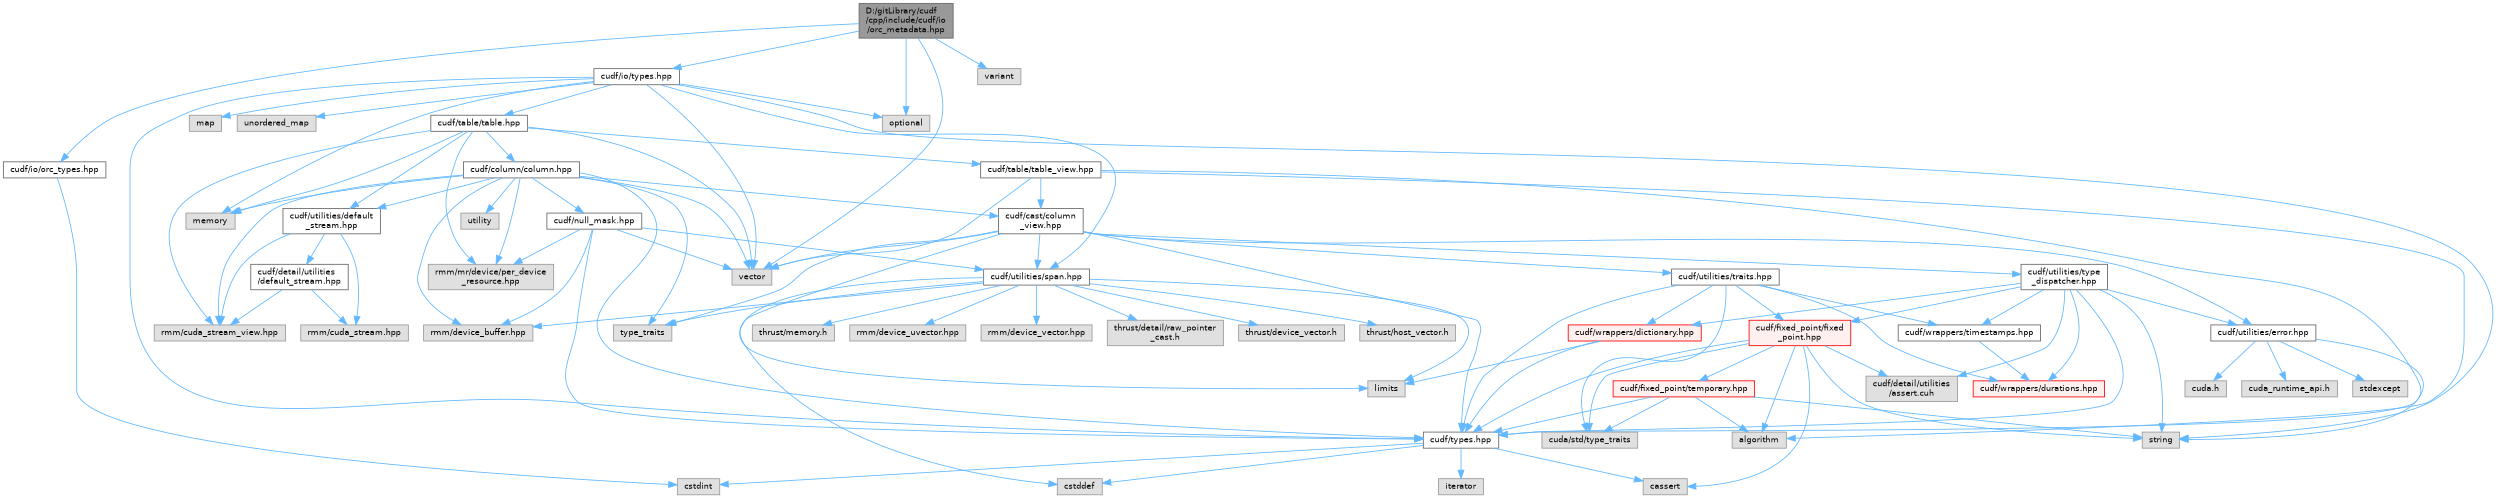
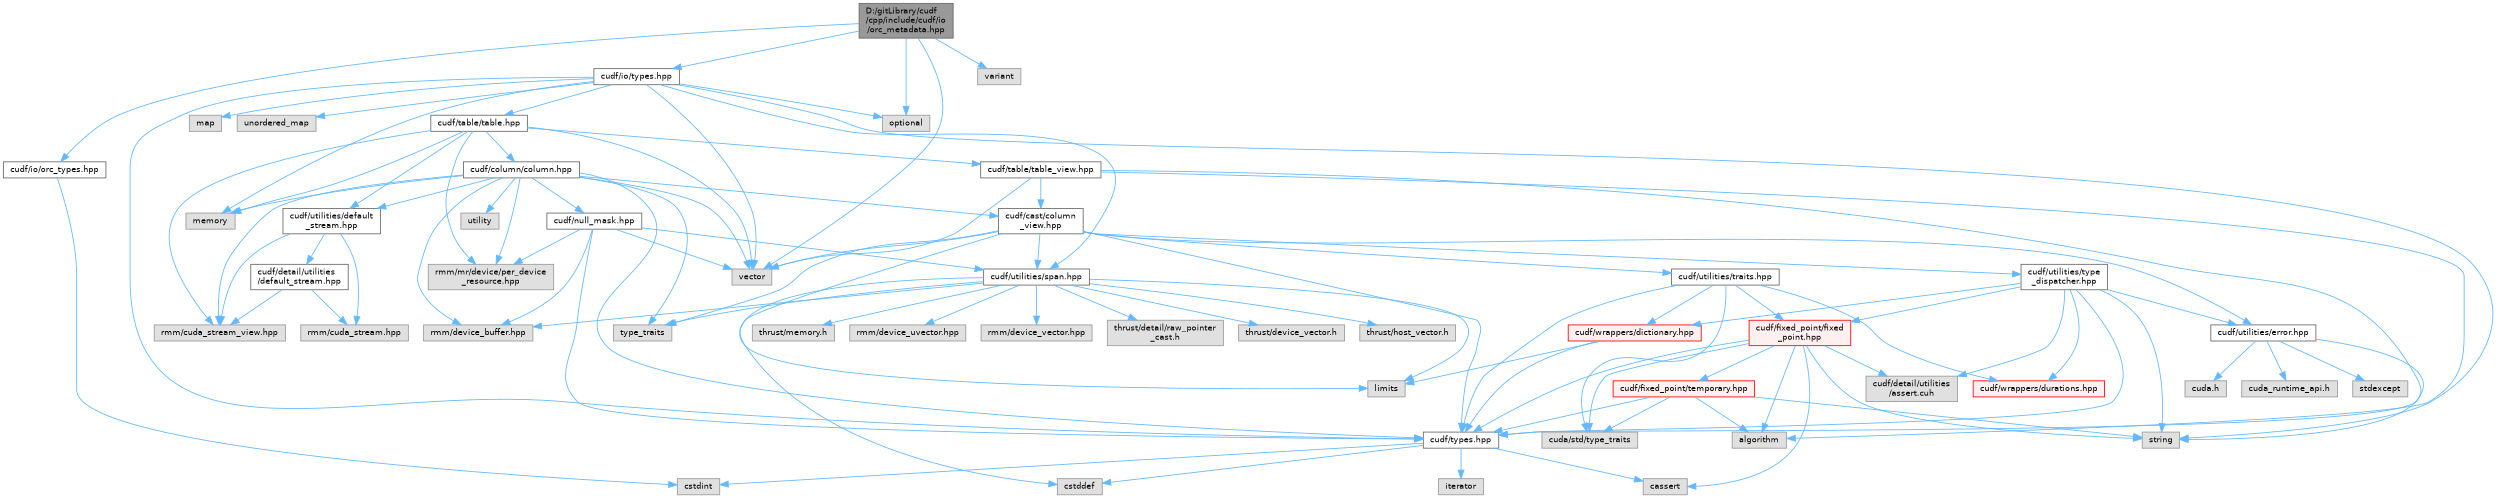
node "cudf/wrappers/timestamps.hpp": removed
